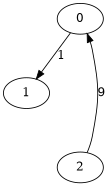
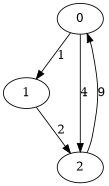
edge "0" -> "2": added, label "4"
edge "1" -> "2": added, label "2"
